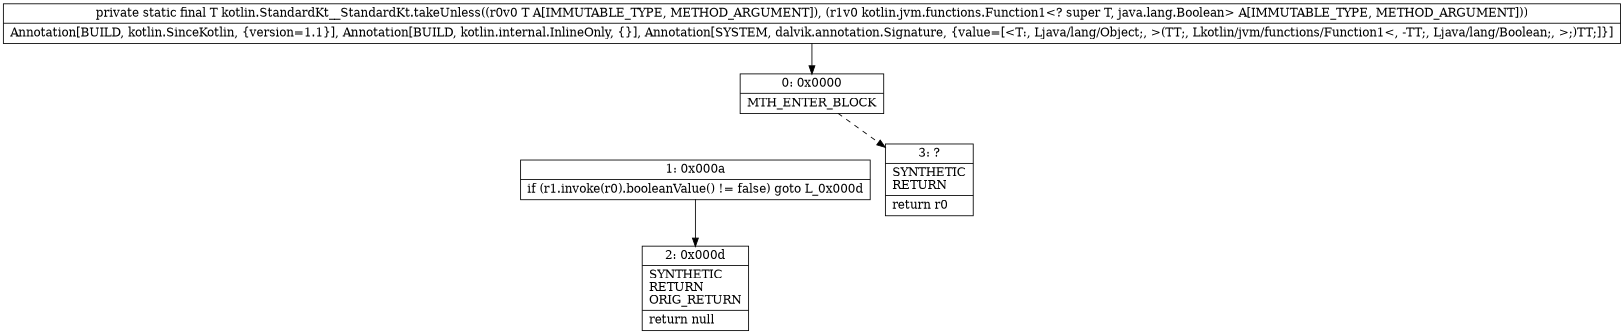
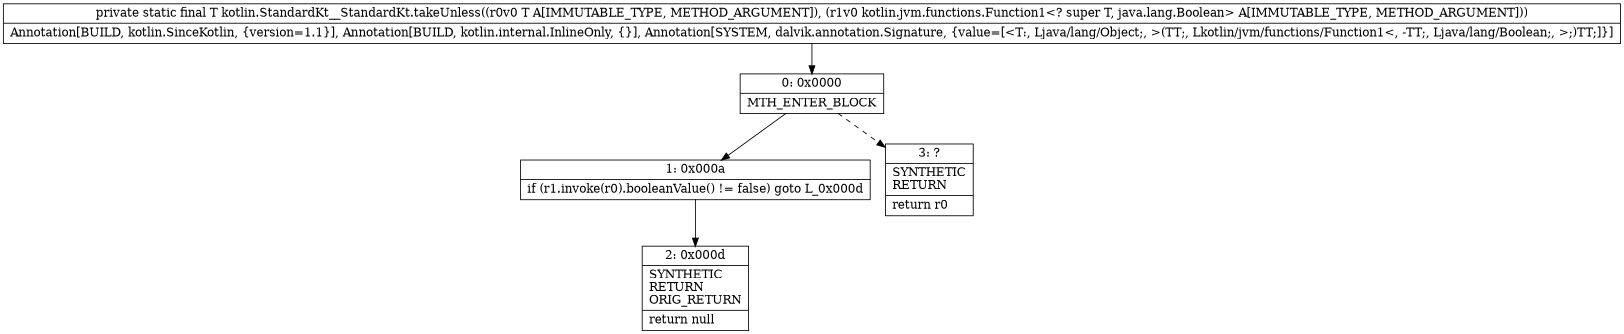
edge "0: 0x0000" -> "1: 0x000a": added
